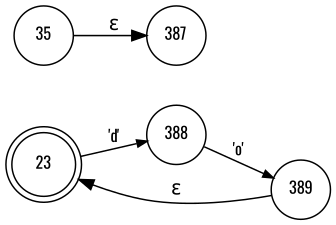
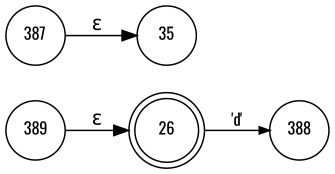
edge "35" -> "387": reversed
edge "388" -> "389": removed, label "'o'"
node "23": label "23" -> "26"
